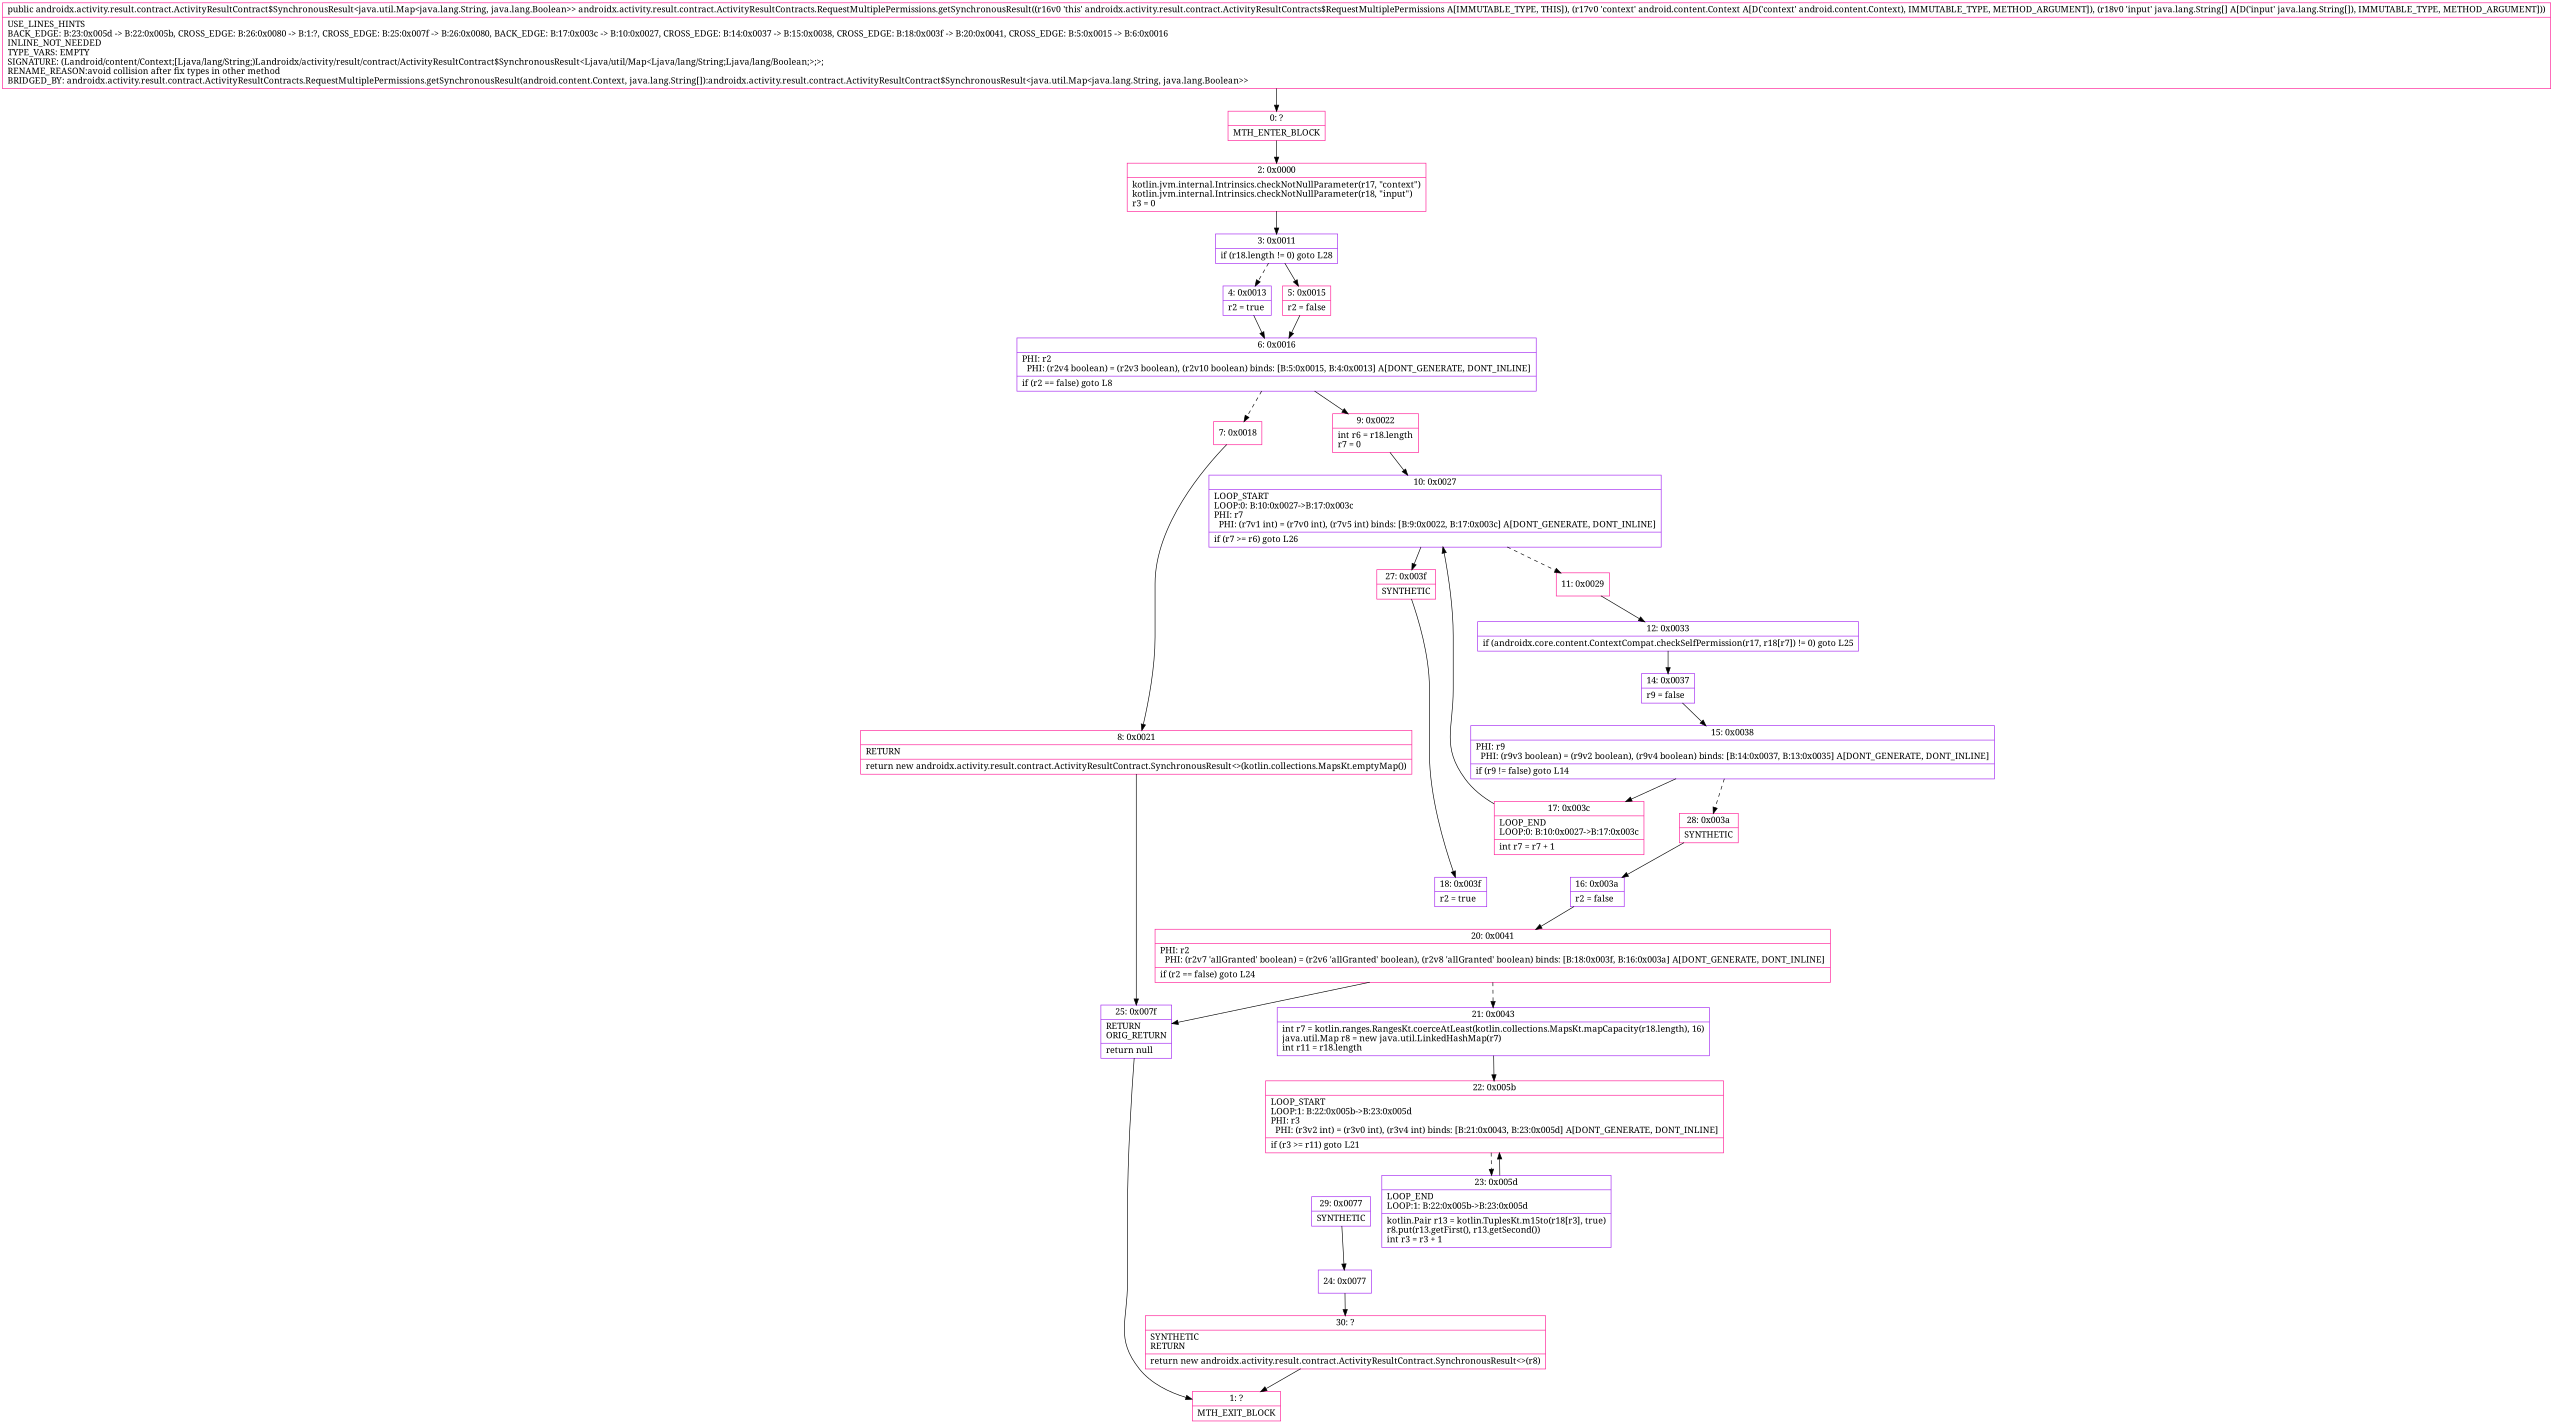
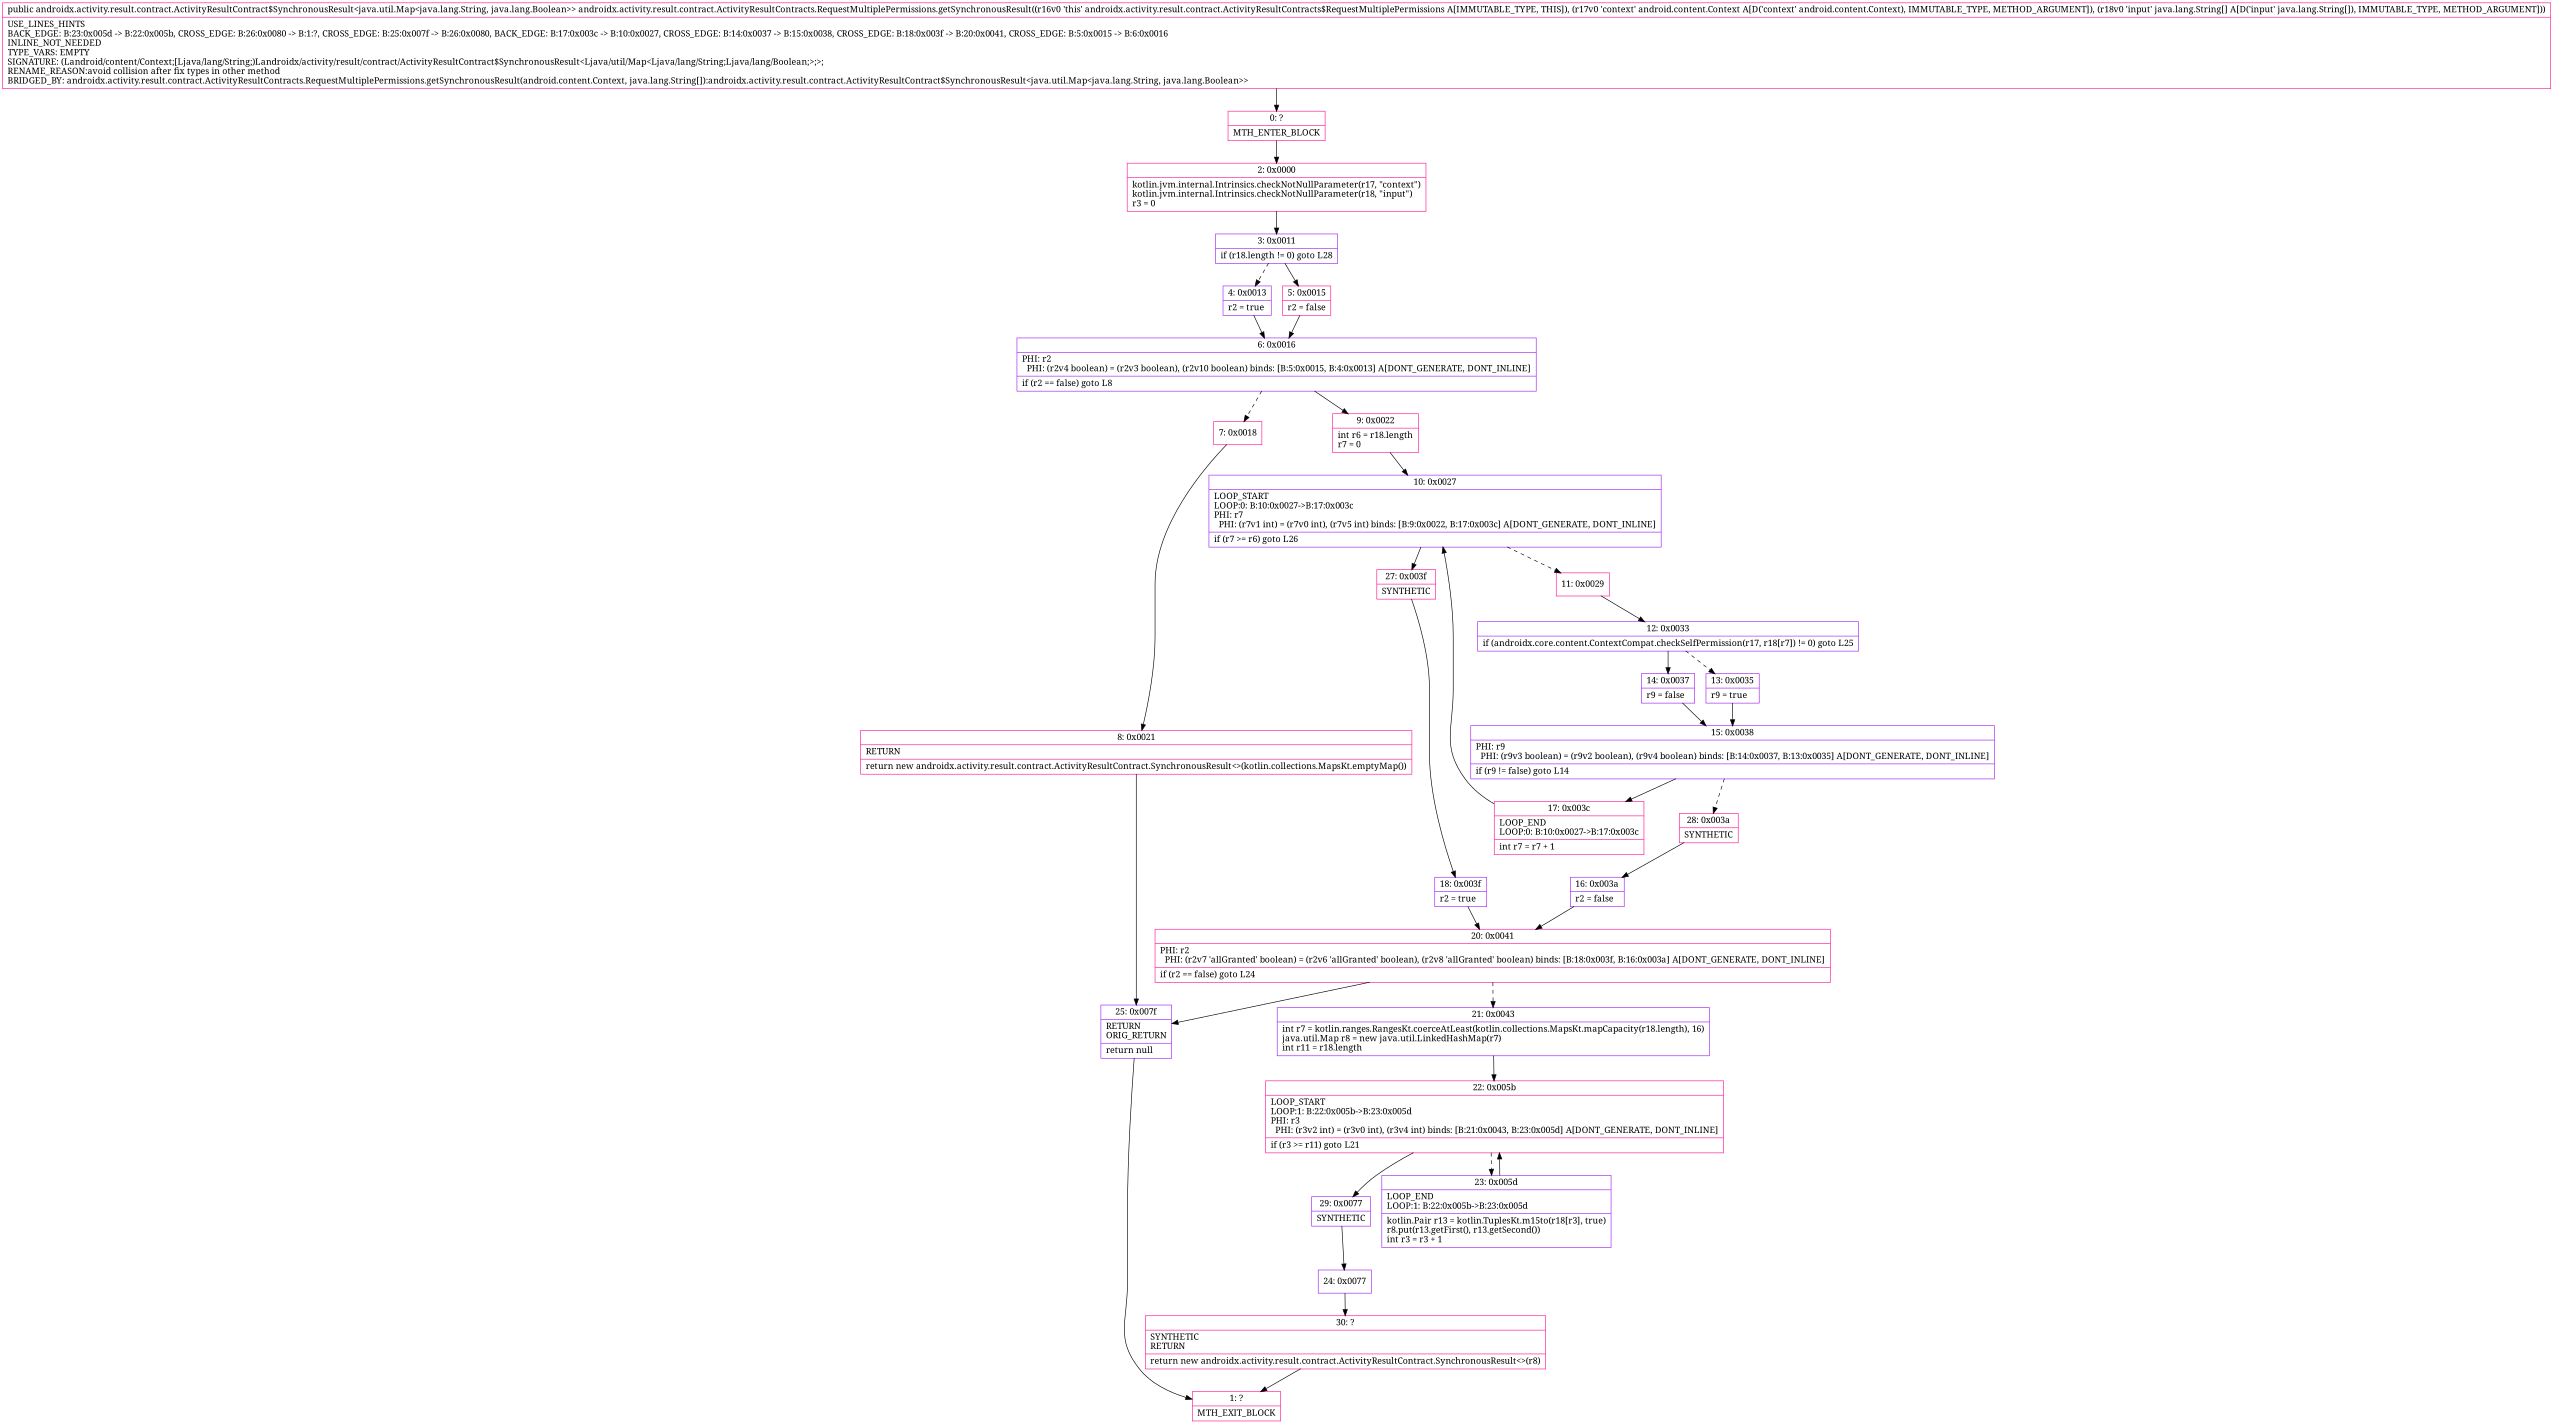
node "13: 0x0035": added
edge "18: 0x003f" -> "20: 0x0041": added
edge "22: 0x005b" -> "29: 0x0077": added
